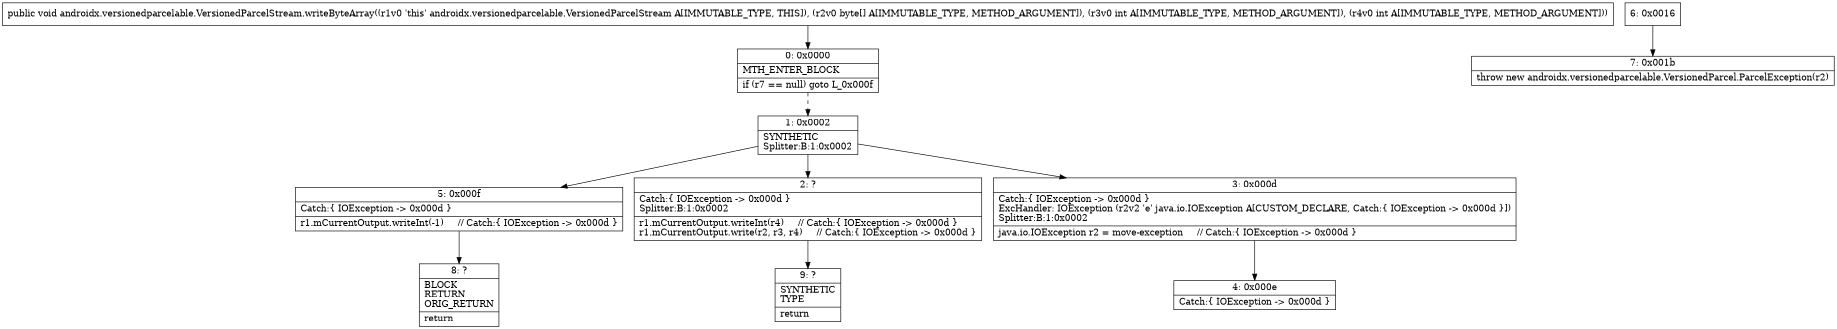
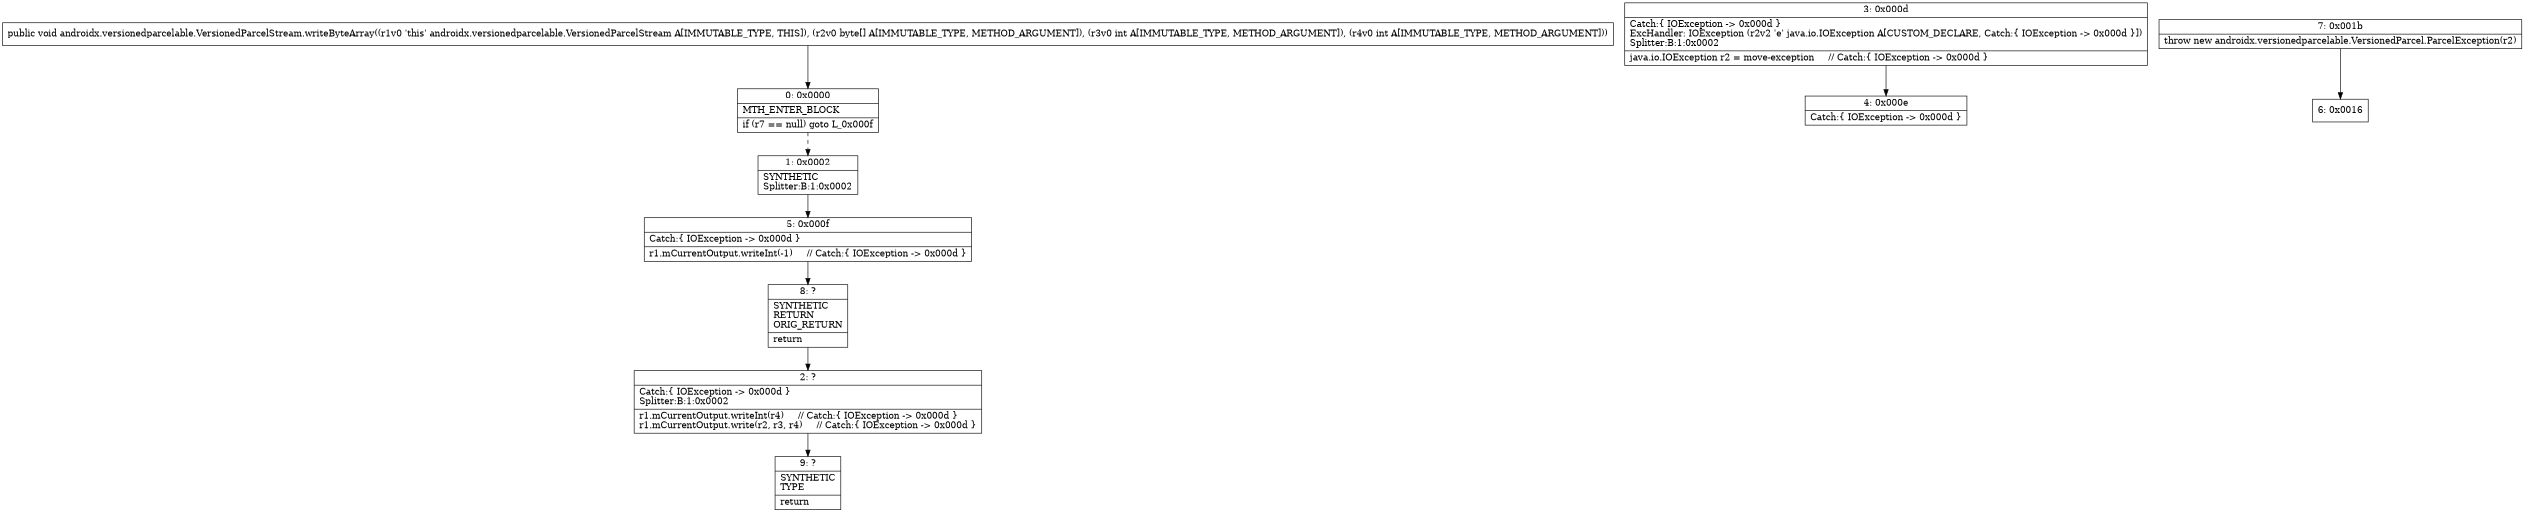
edge "6: 0x0016" -> "7: 0x001b": reversed
edge "1: 0x0002" -> "3: 0x000d": removed
edge "1: 0x0002" -> "2: ?": now "8: ?" -> "2: ?"
node "8: ?": text "BLOCK" -> "SYNTHETIC"
